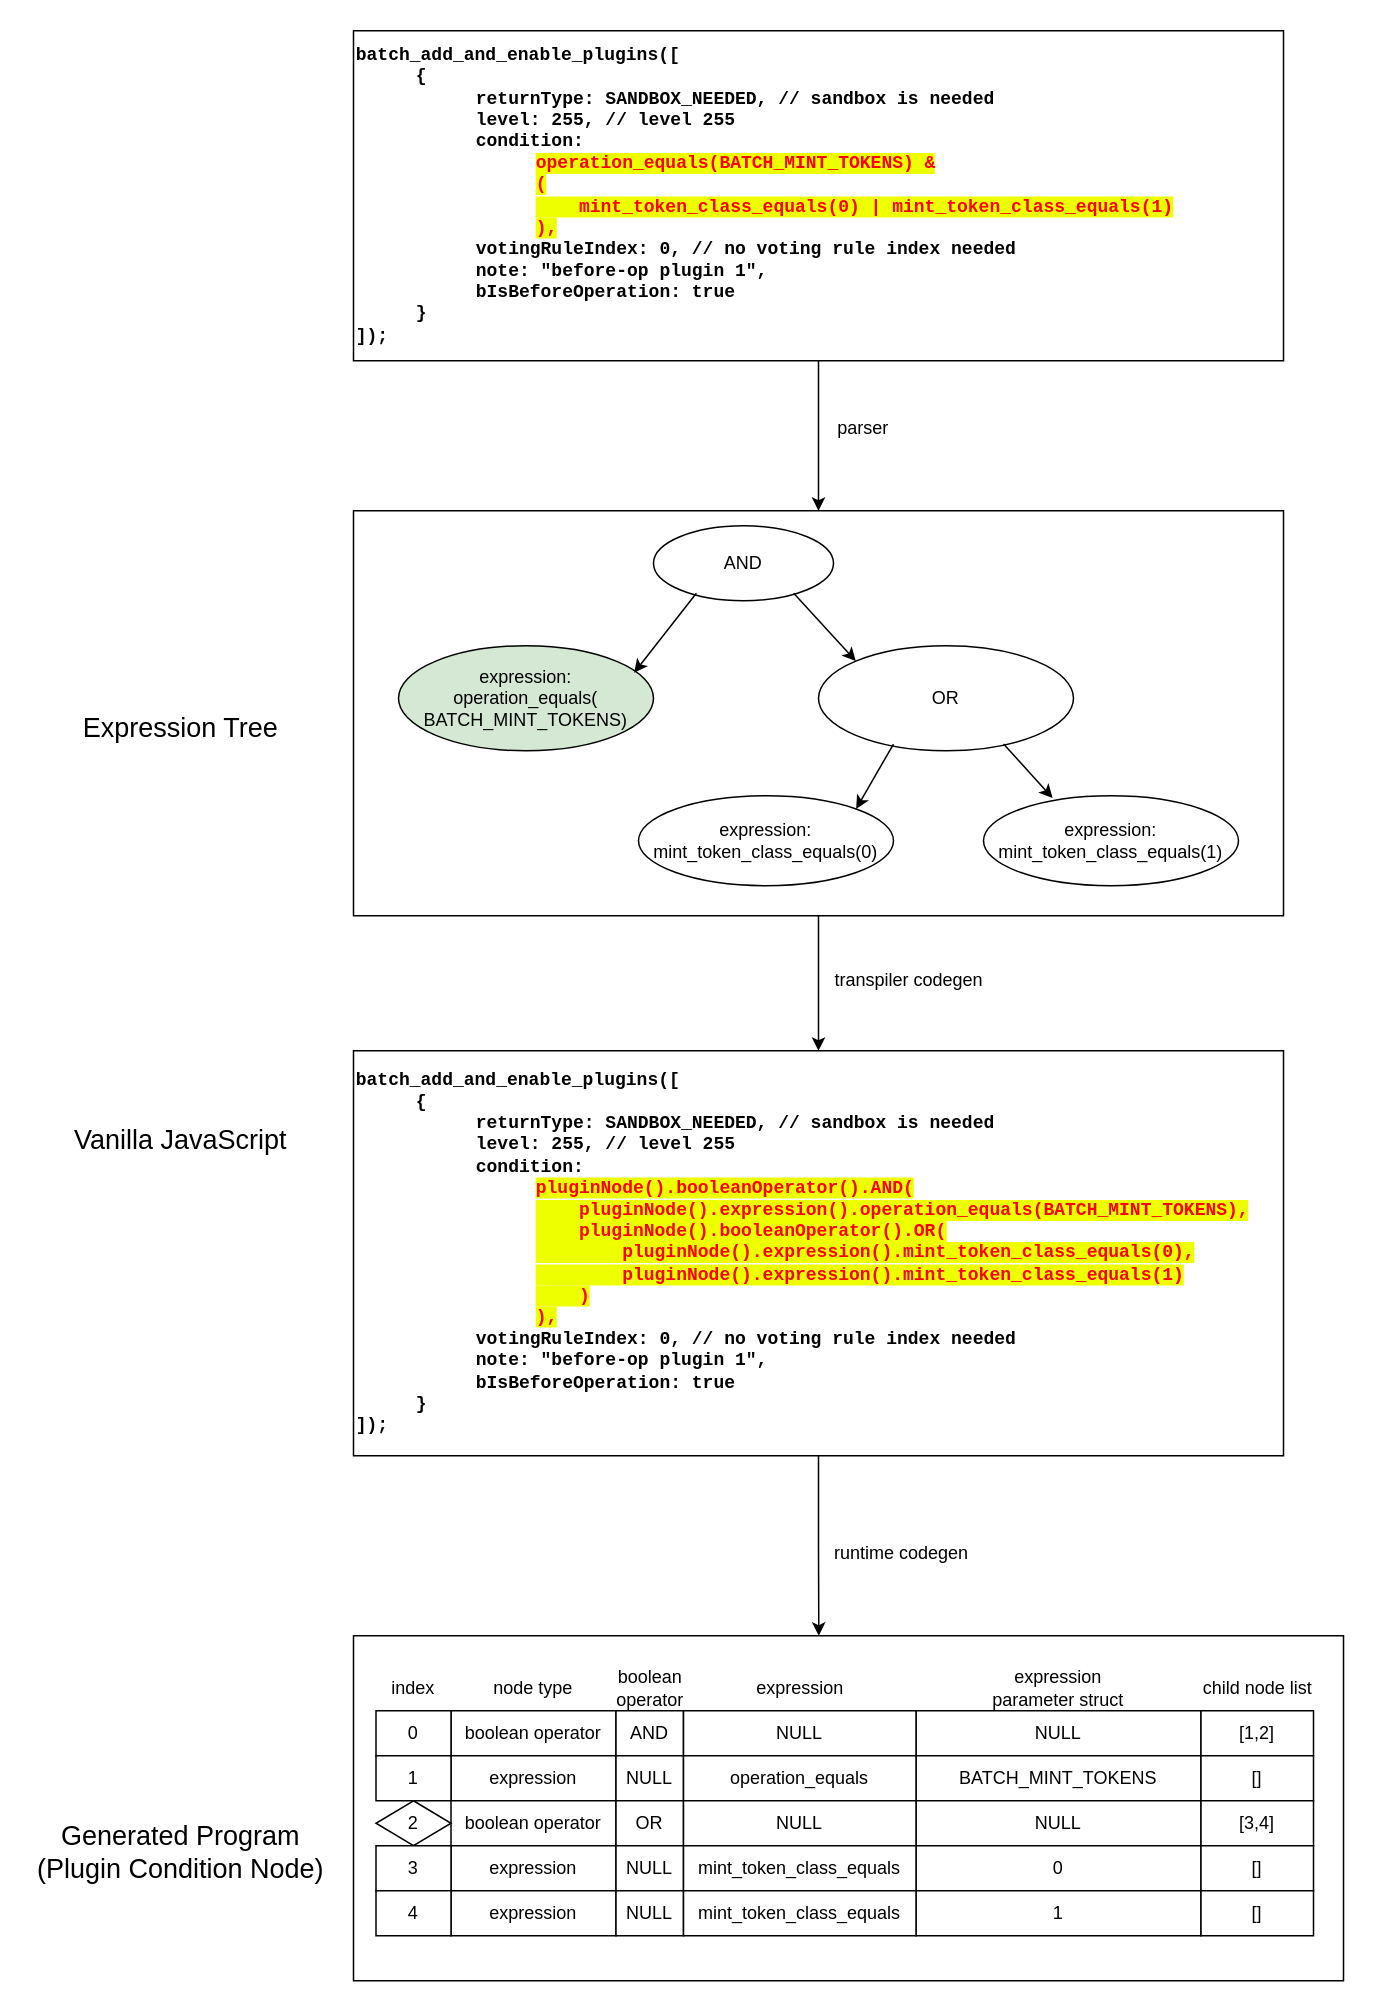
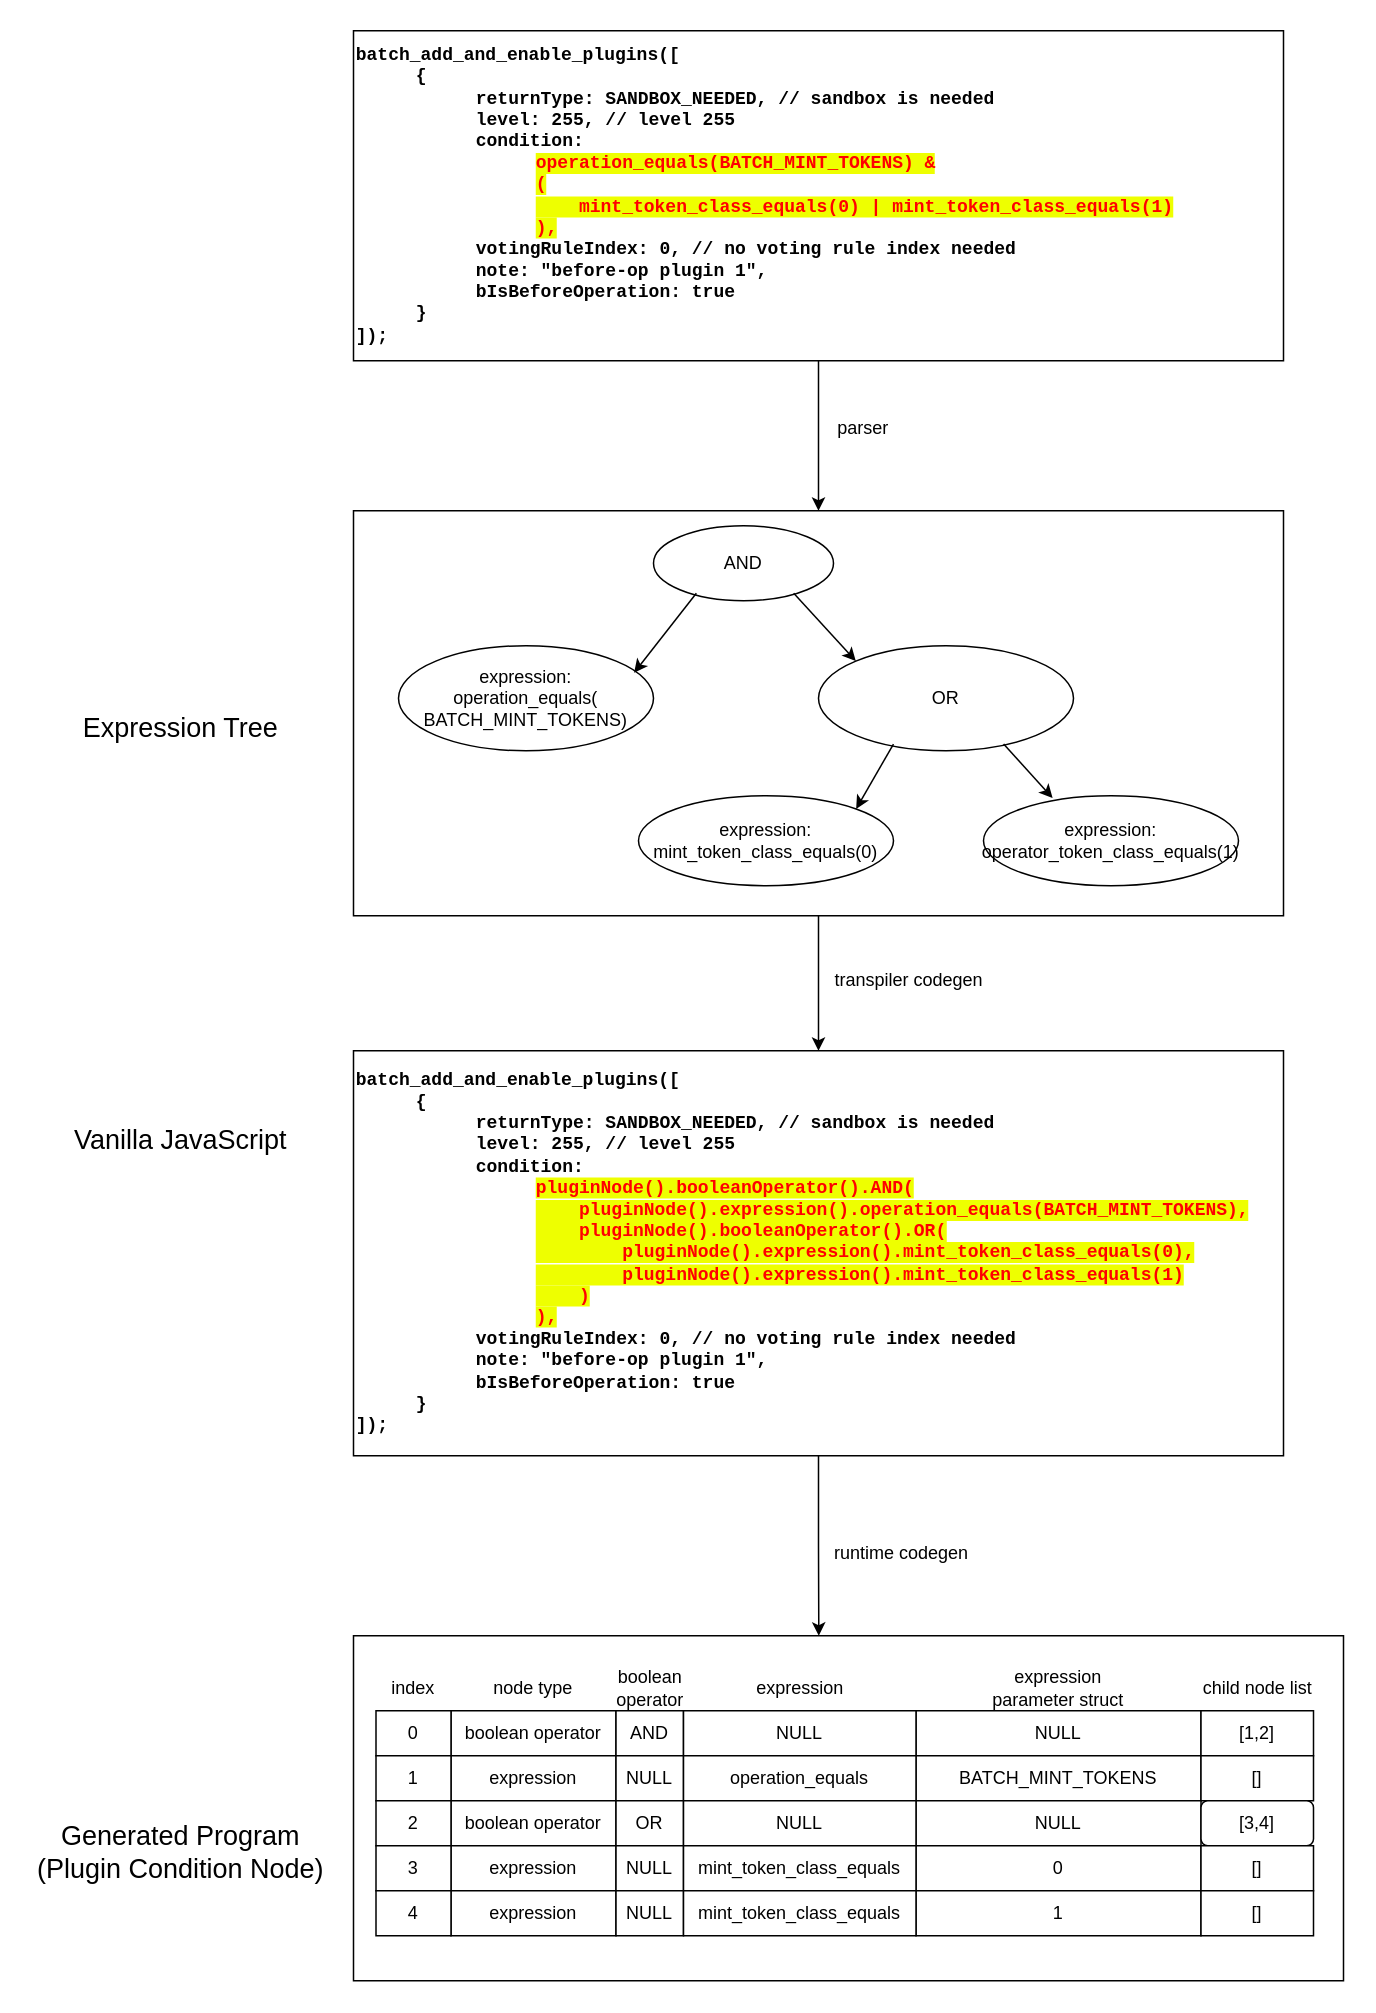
node "expression: operation_equals( BATCH_MINT_TOKENS)": fillcolor #d5e8d4 -> #ffffff
node "expression: mint_token_class_equals(1)": label "expression: mint_token_class_equals(1)" -> "expression: operator_token_class_equals(1)"
node "2": shape diamond -> rectangle
node "[3,4]": shape rectangle -> rounded rectangle
